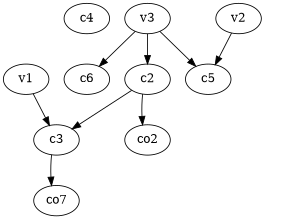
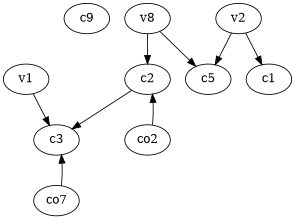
node "c4": label "c4" -> "c9"
node "v3": label "v3" -> "v8"
node "c6": removed
node "c1": added
edge "c2" -> "co2": reversed
edge "c3" -> "co7": reversed
